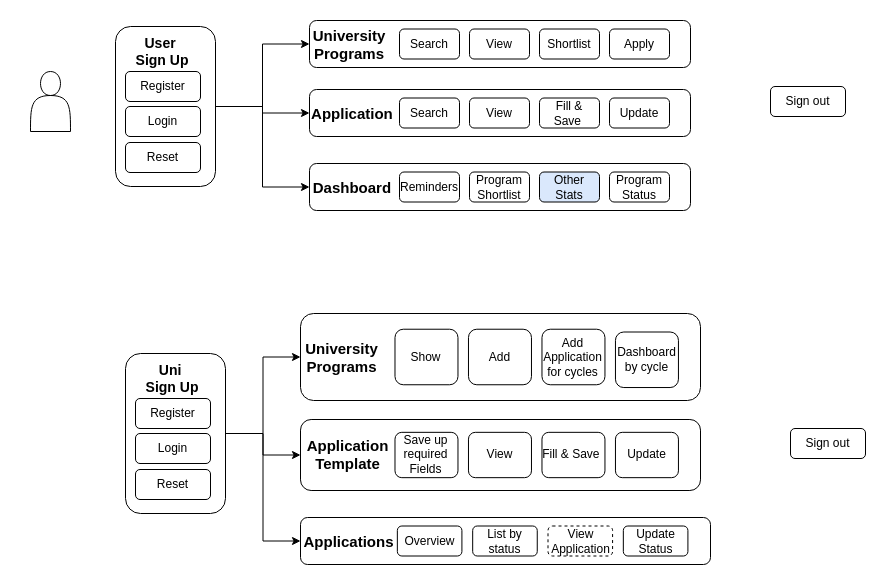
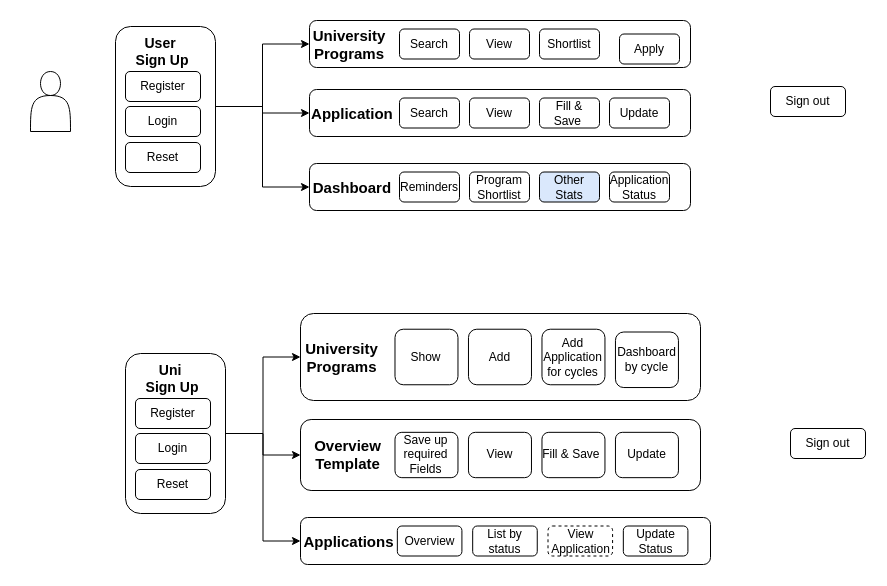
node "Apply": moved (640, 44) -> (650, 49)
node "Program Status": label "Program Status" -> "Application Status"
node "Application Template": label "Application Template" -> "Overview Template"
